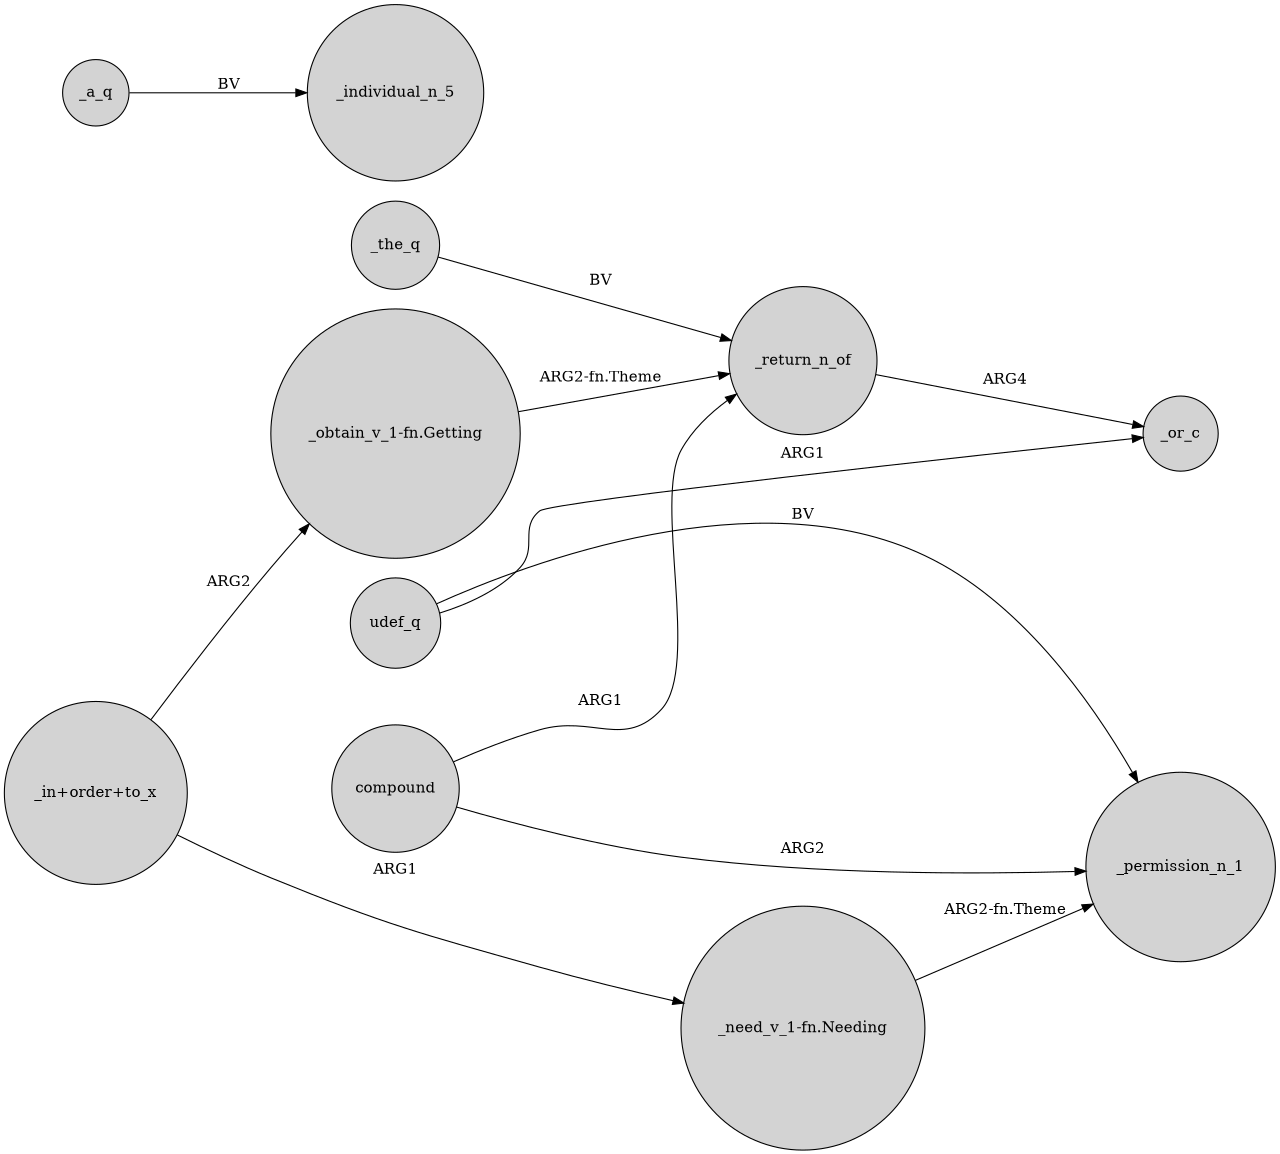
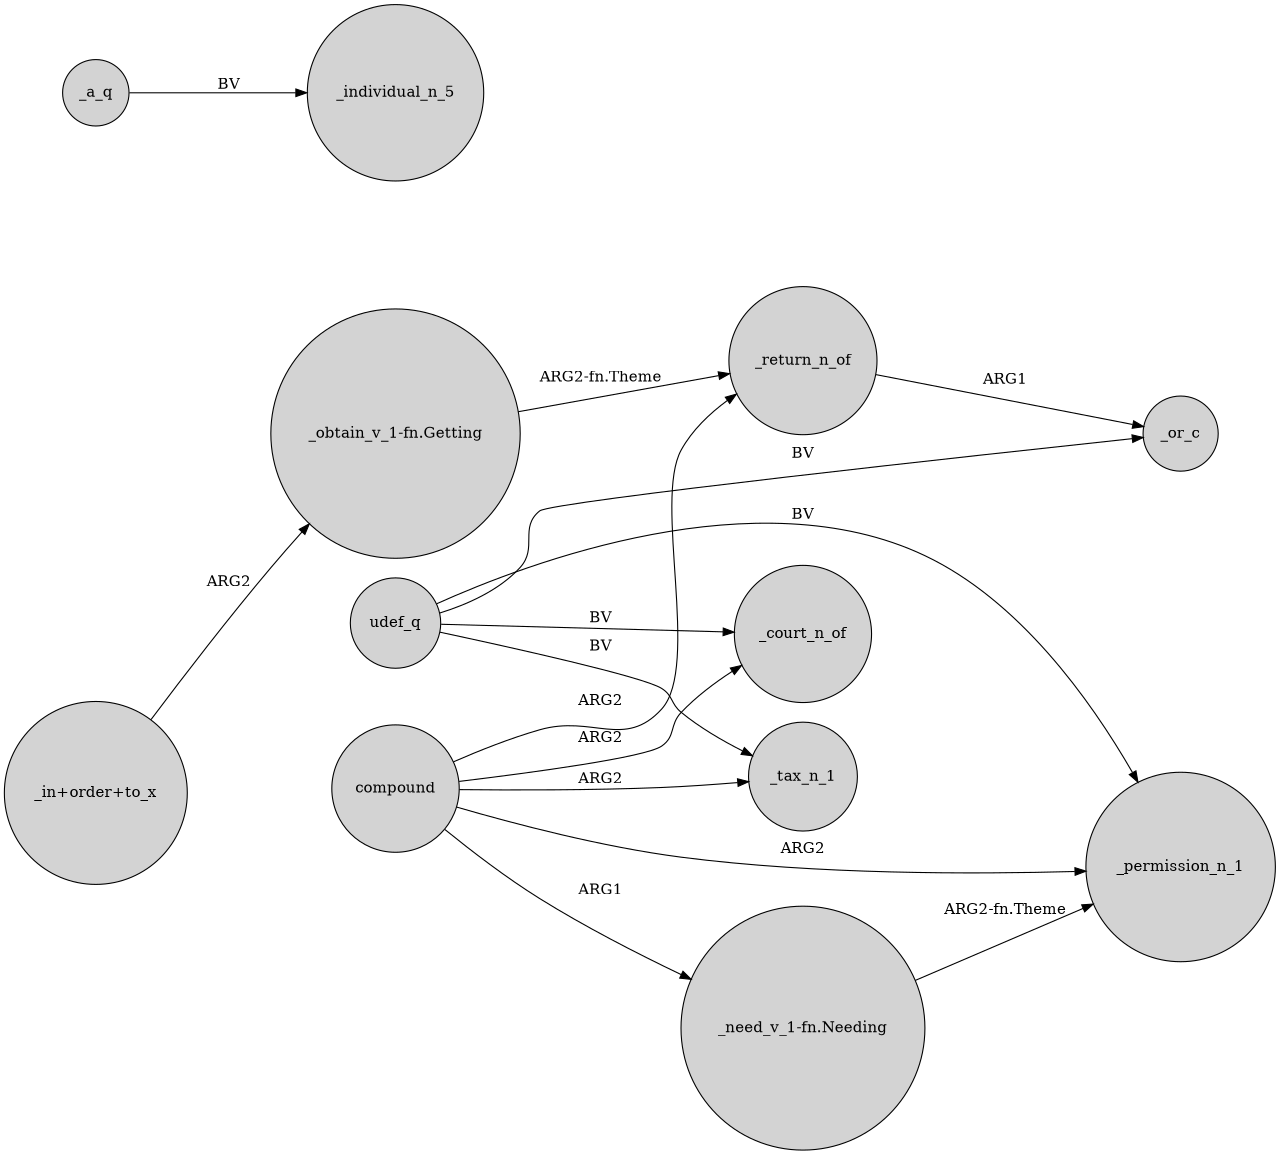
node "_the_q": removed
edge "_return_n_of" -> "_or_c": label "ARG4" -> "ARG1"
edge "udef_q" -> "_or_c": label "ARG1" -> "BV"
node "_court_n_of": added
edge "compound" -> "_return_n_of": label "ARG1" -> "ARG2"
node "_tax_n_1": added
edge "_in+order+to_x" -> "_need_v_1-fn.Needing": now "compound" -> "_need_v_1-fn.Needing"
